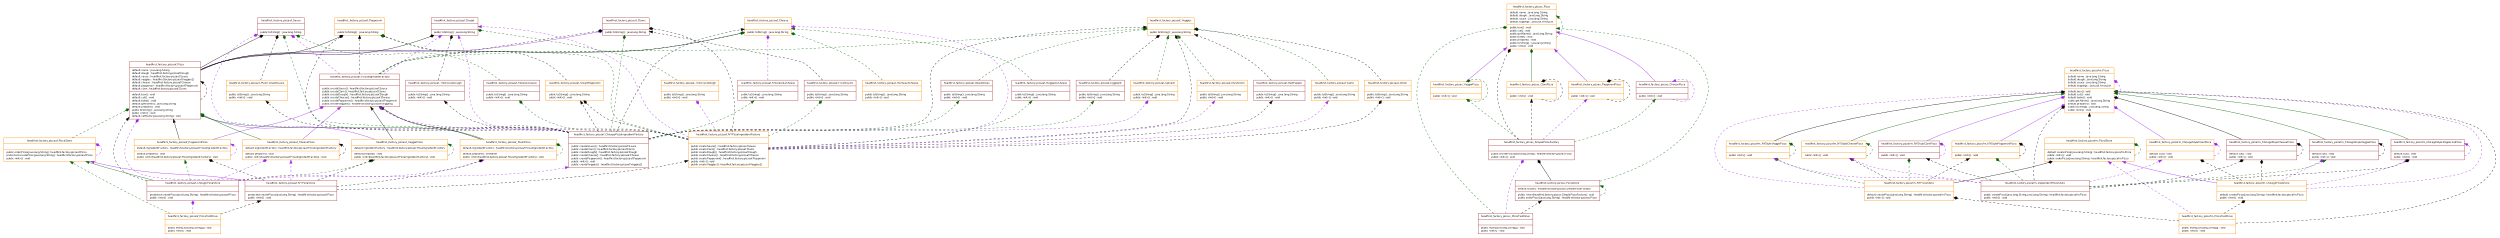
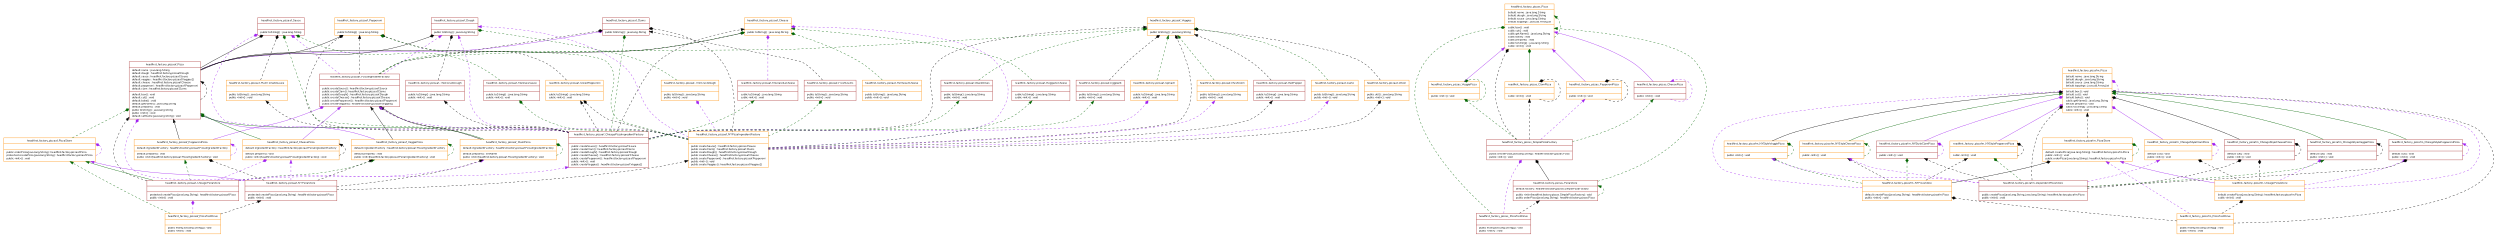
node "headfirst_factory_pizzaaf_Onion": text "public toString() : java.lang.String" -> "public util() : java.lang.String"
